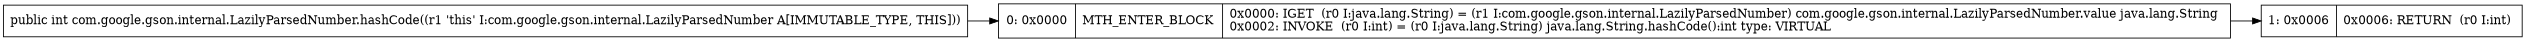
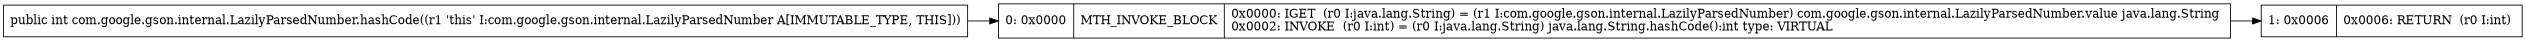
node "0: 0x0000": text "MTH_ENTER_BLOCK" -> "MTH_INVOKE_BLOCK"
